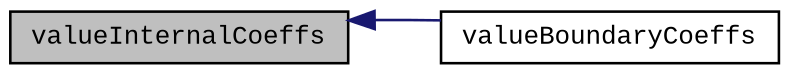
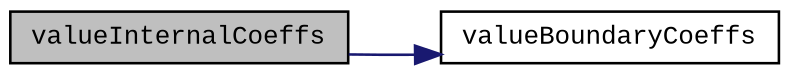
edge "valueBoundaryCoeffs" -> "valueInternalCoeffs": reversed
